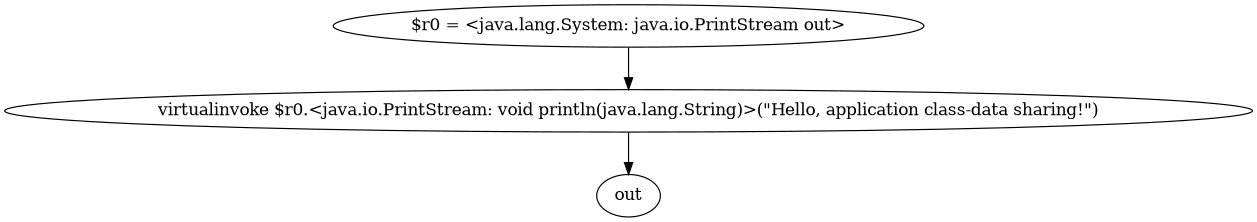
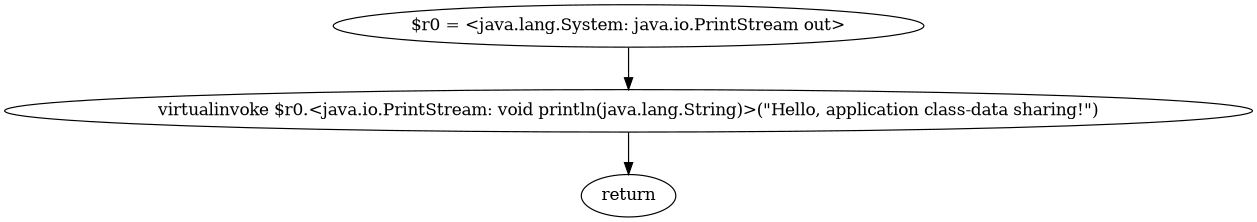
node "out": label "out" -> "return"
